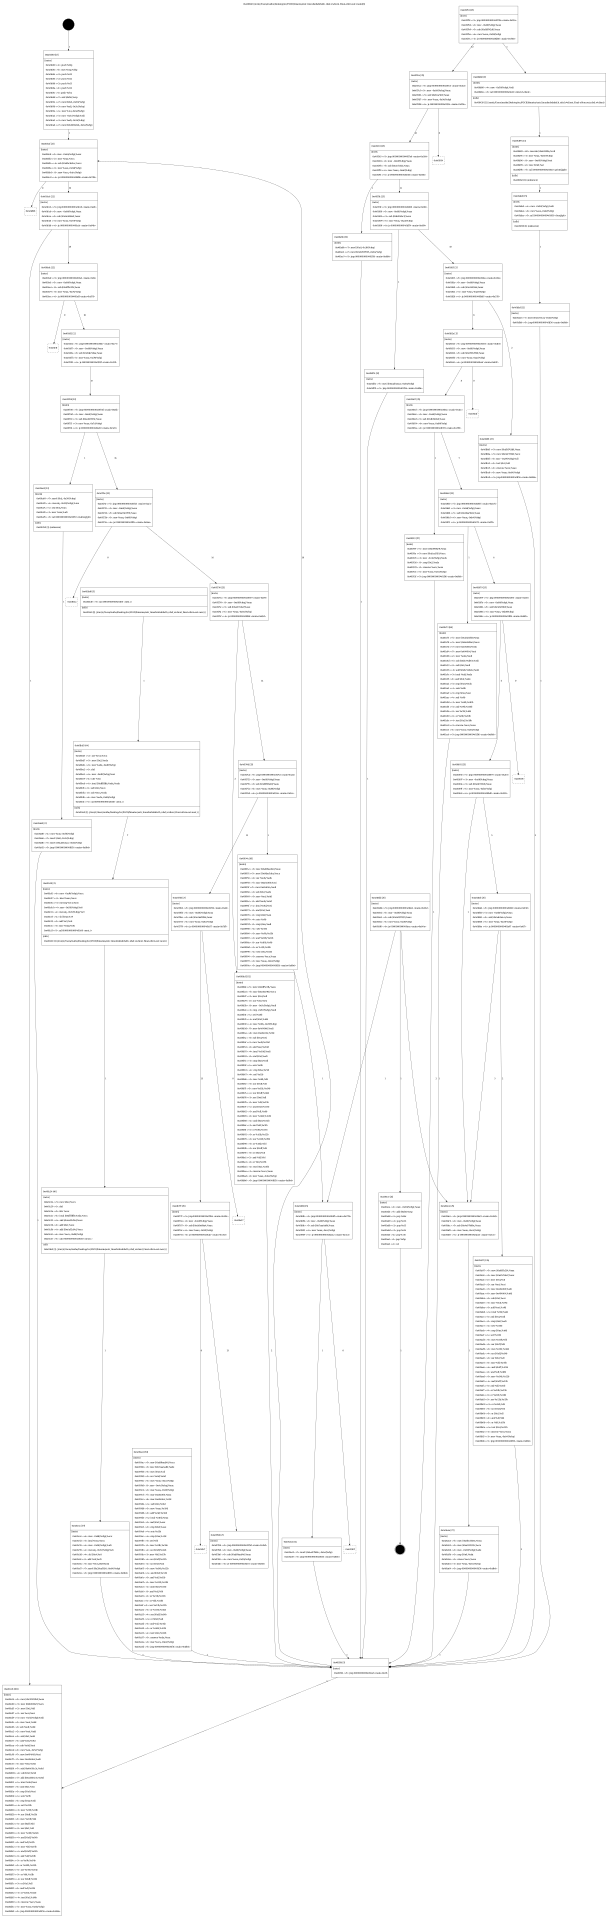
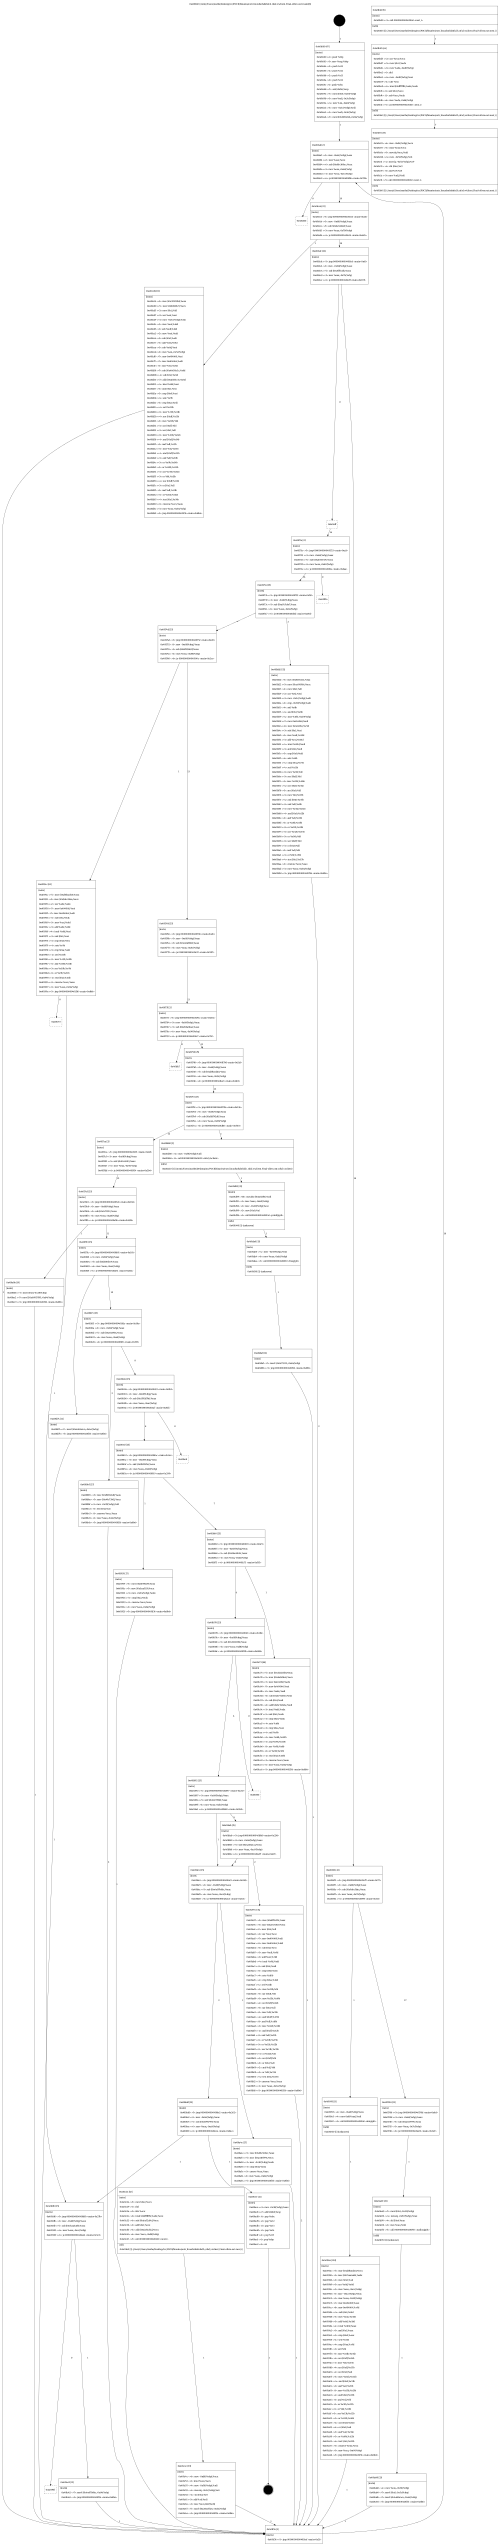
node "0x401934": removed
edge "0x401708 [22]" -> "0x40171e [22]": now "0x401eff" -> "0x40171e [22]"
edge "0x401c01 [35]" -> "0x401c24 [40]": removed, label "1"
edge "0x4018dd [25]" -> "0x4018c4 [25]": reversed
edge "0x401766 [25]" -> "0x401e57": now "0x40194c [83]" -> "0x401e57"
edge "0x401798 [25]" -> "0x4017b1 [25]": added, label "13"
edge "0x401f36 [5]" -> "0x401ccb [169]": reversed
node "0x40199f [13]": added
